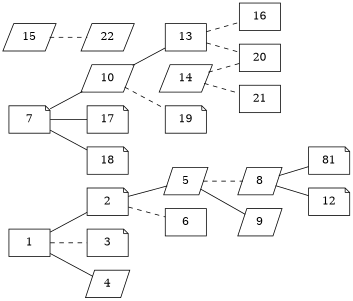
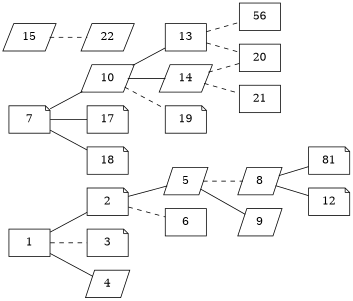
node "16": label "16" -> "56"
edge "10" -- "14": added
